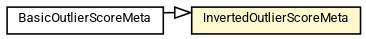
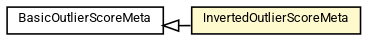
edge "BasicOutlierScoreMeta" -> "InvertedOutlierScoreMeta": reversed
